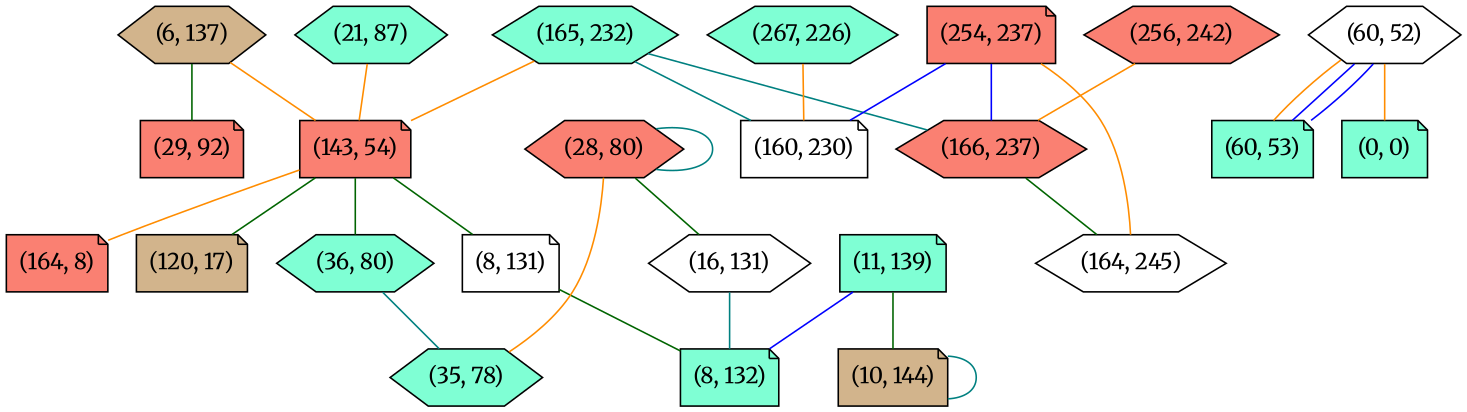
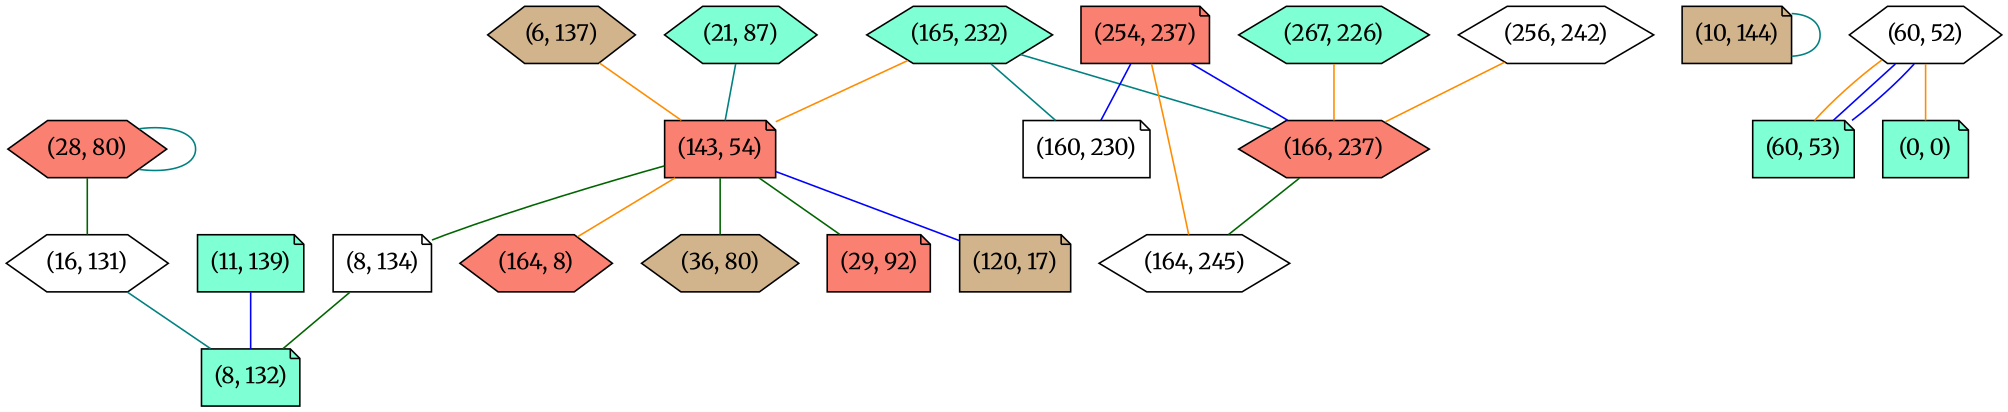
node "(256, 242)": fillcolor salmon -> white
edge "(267, 226)" -- "(160, 230)": now "(267, 226)" -- "(166, 237)"
edge "(6, 137)" -- "(29, 92)": now "(143, 54)" -- "(29, 92)"
edge "(21, 87)" -- "(143, 54)": color darkorange -> teal
edge "(143, 54)" -- "(120, 17)": color darkgreen -> blue
node "(164, 8)": shape note -> hexagon
node "(36, 80)": fillcolor aquamarine -> tan
node "(8, 131)": label "(8, 131)" -> "(8, 134)"
edge "(11, 139)" -- "(10, 144)": removed
node "(35, 78)": removed
